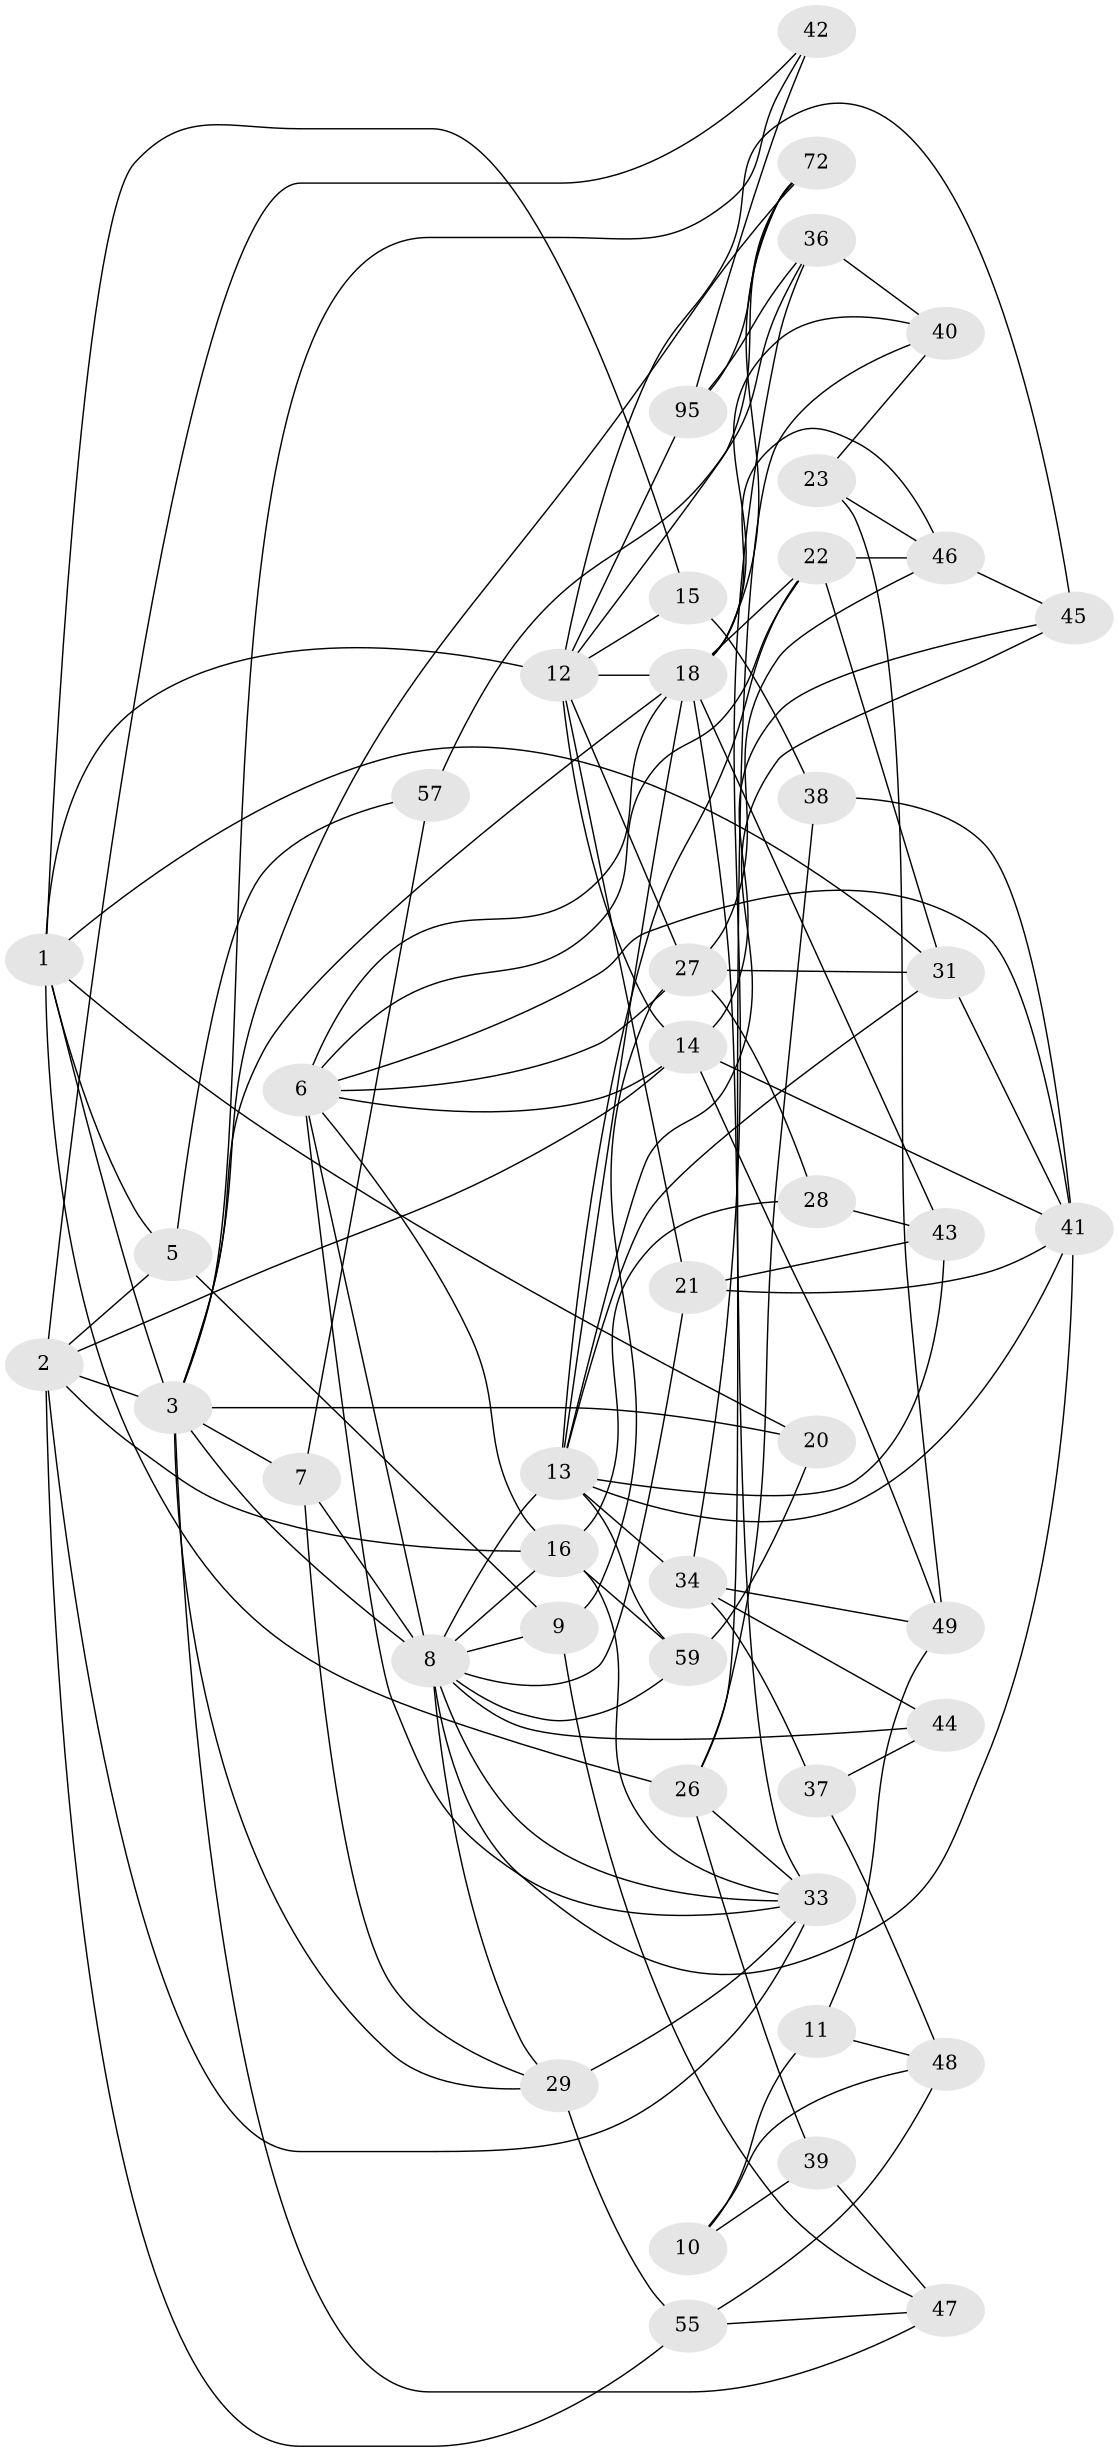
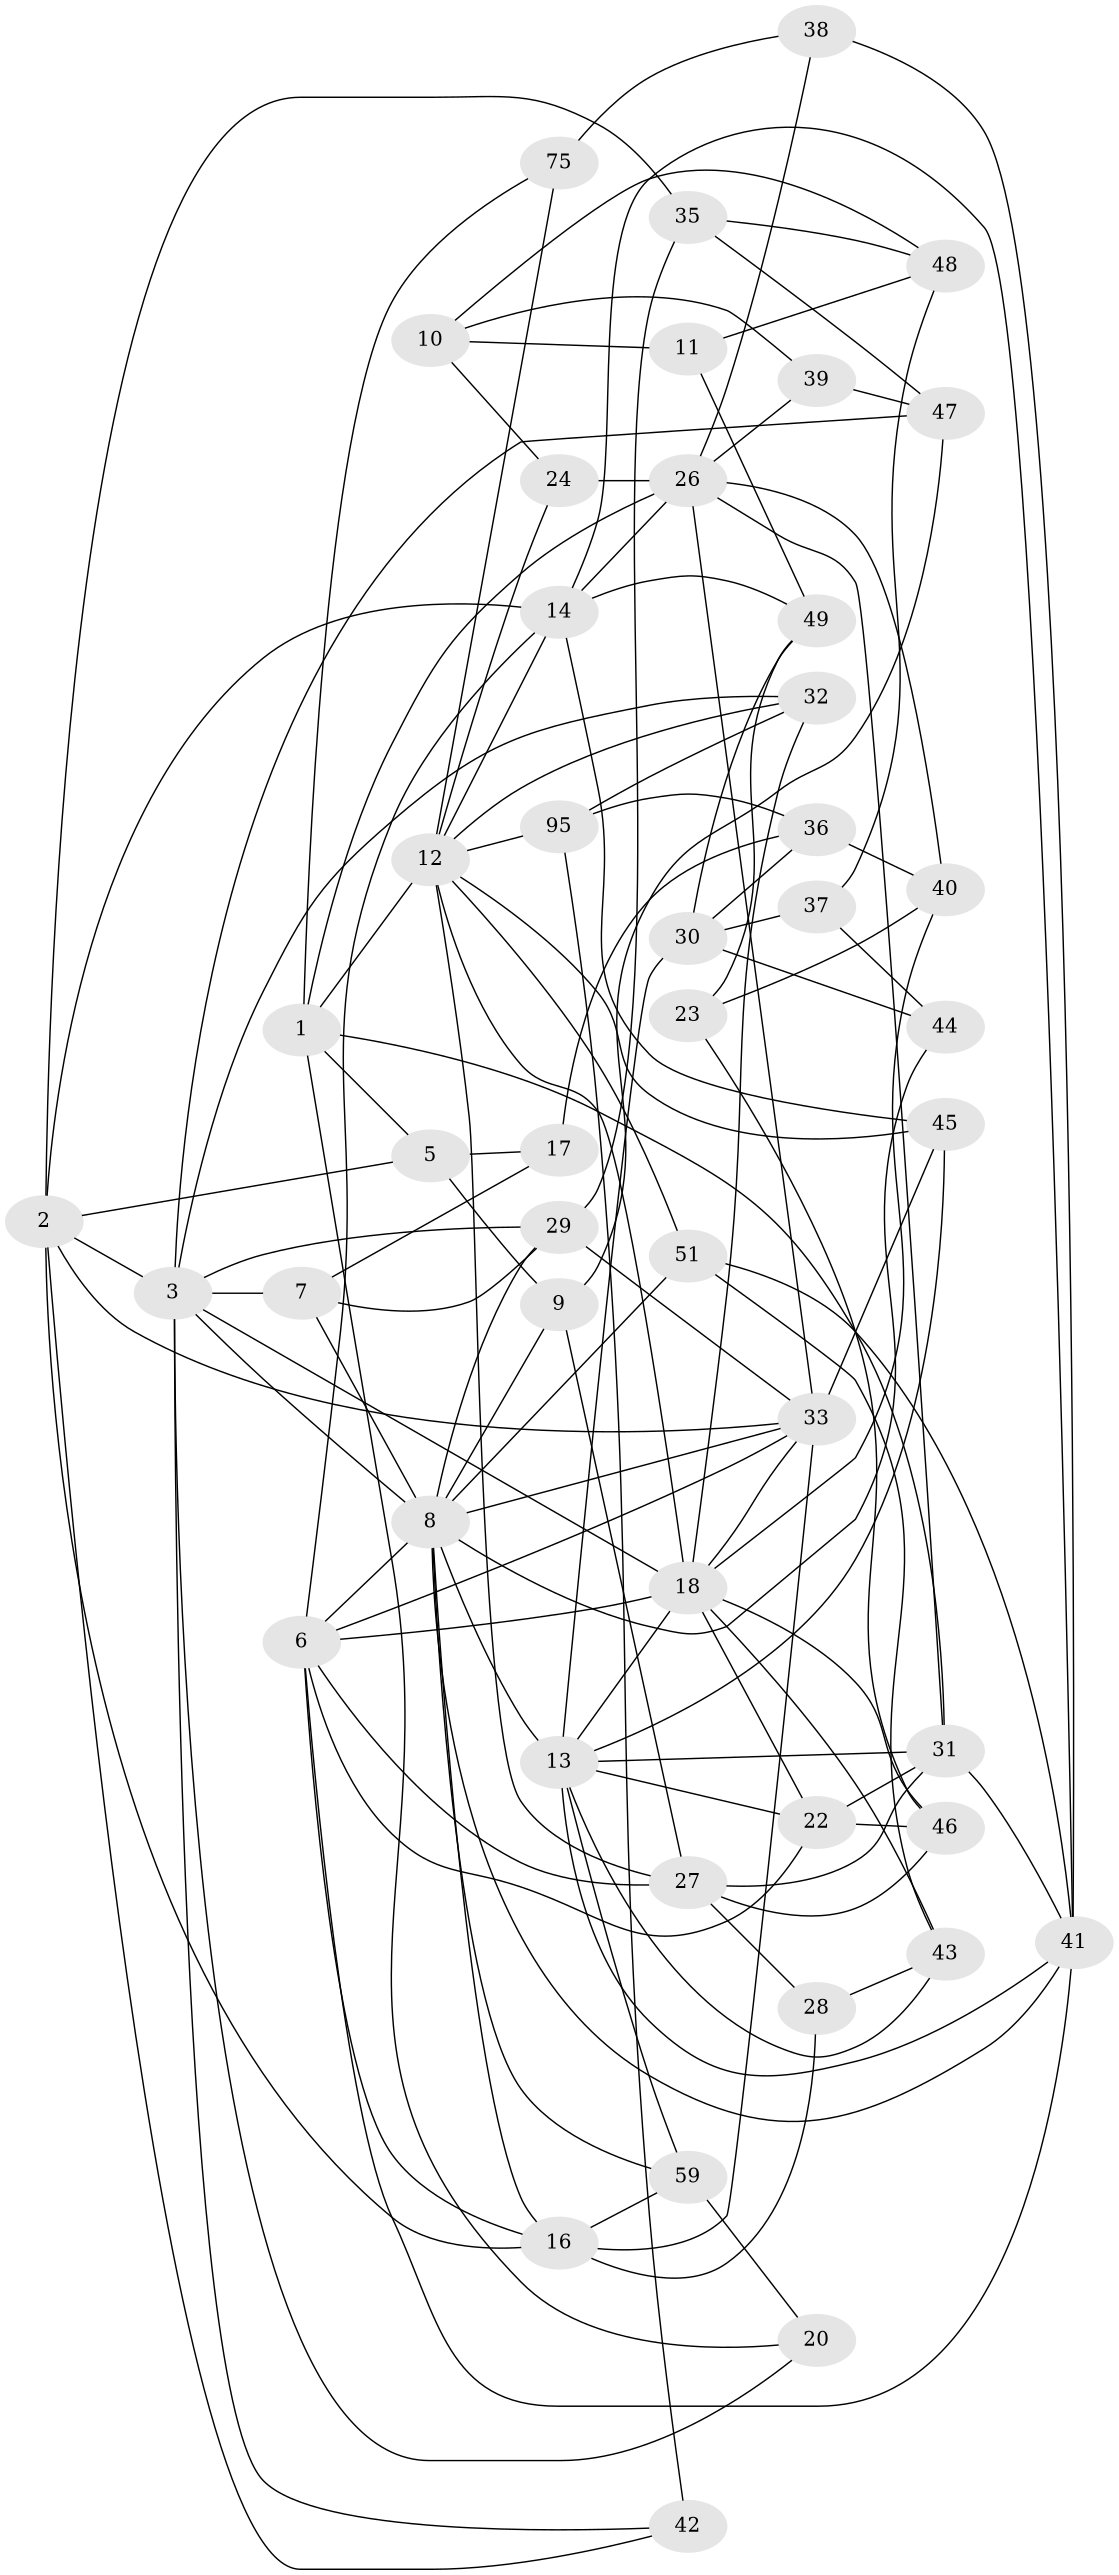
node "72": label "72" -> "32"
node "24": added
edge "26" -- "14": added
edge "46" -- "45": now "33" -- "45"
node "15": label "15" -> "75"
node "57": label "57" -> "17"
edge "26" -- "31": added
edge "1" -- "3": removed
node "21": label "21" -> "51"
node "34": label "34" -> "30"
node "55": label "55" -> "35"
